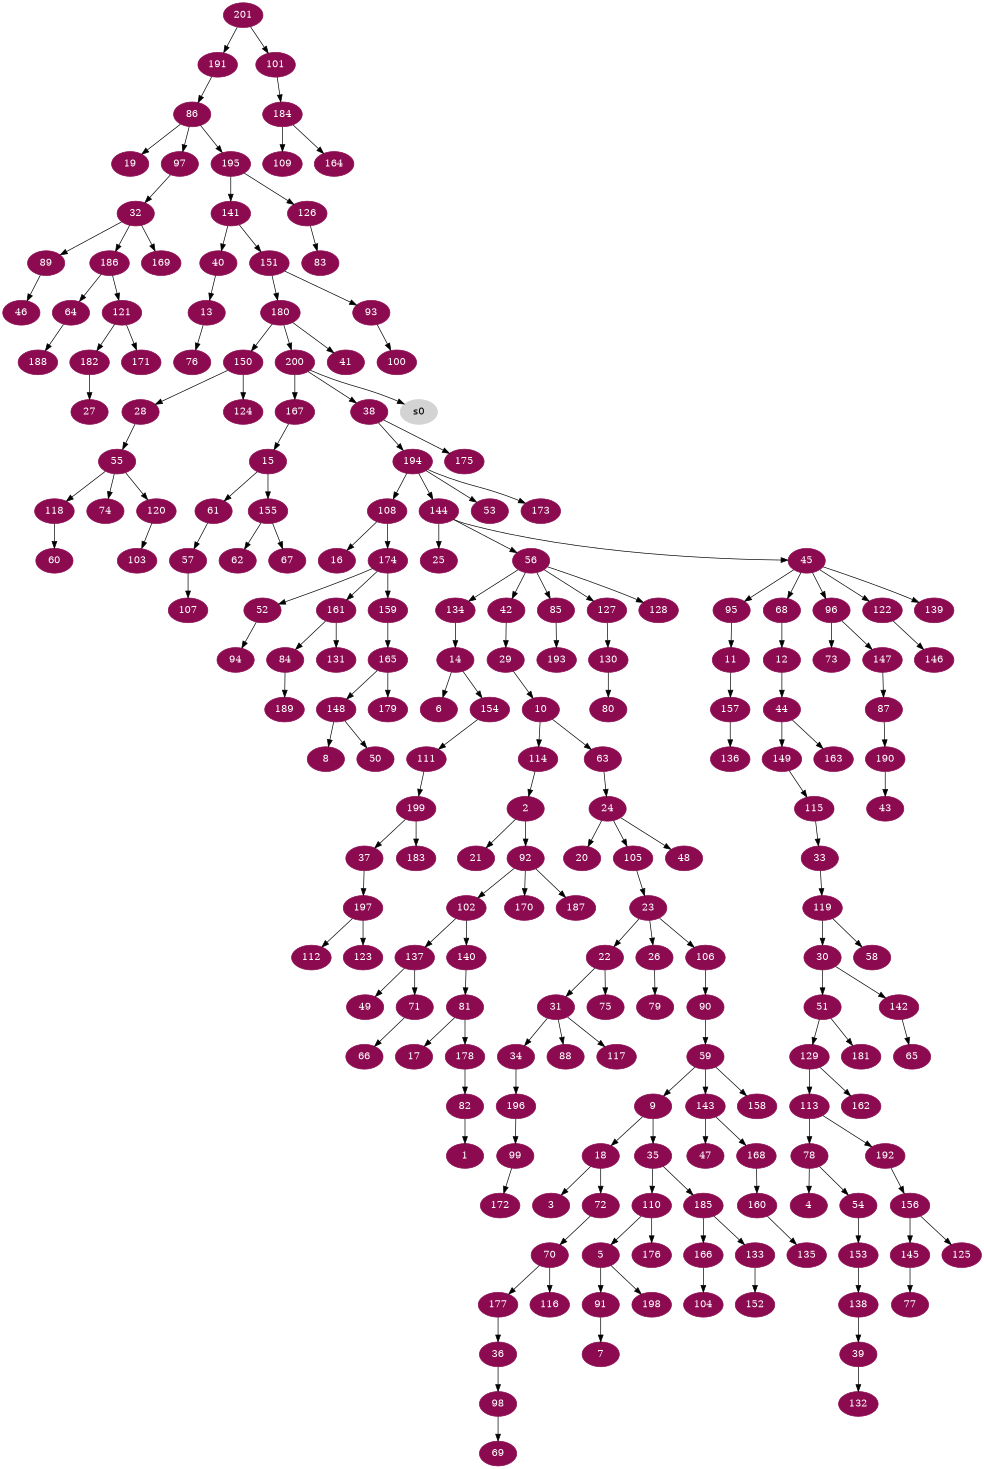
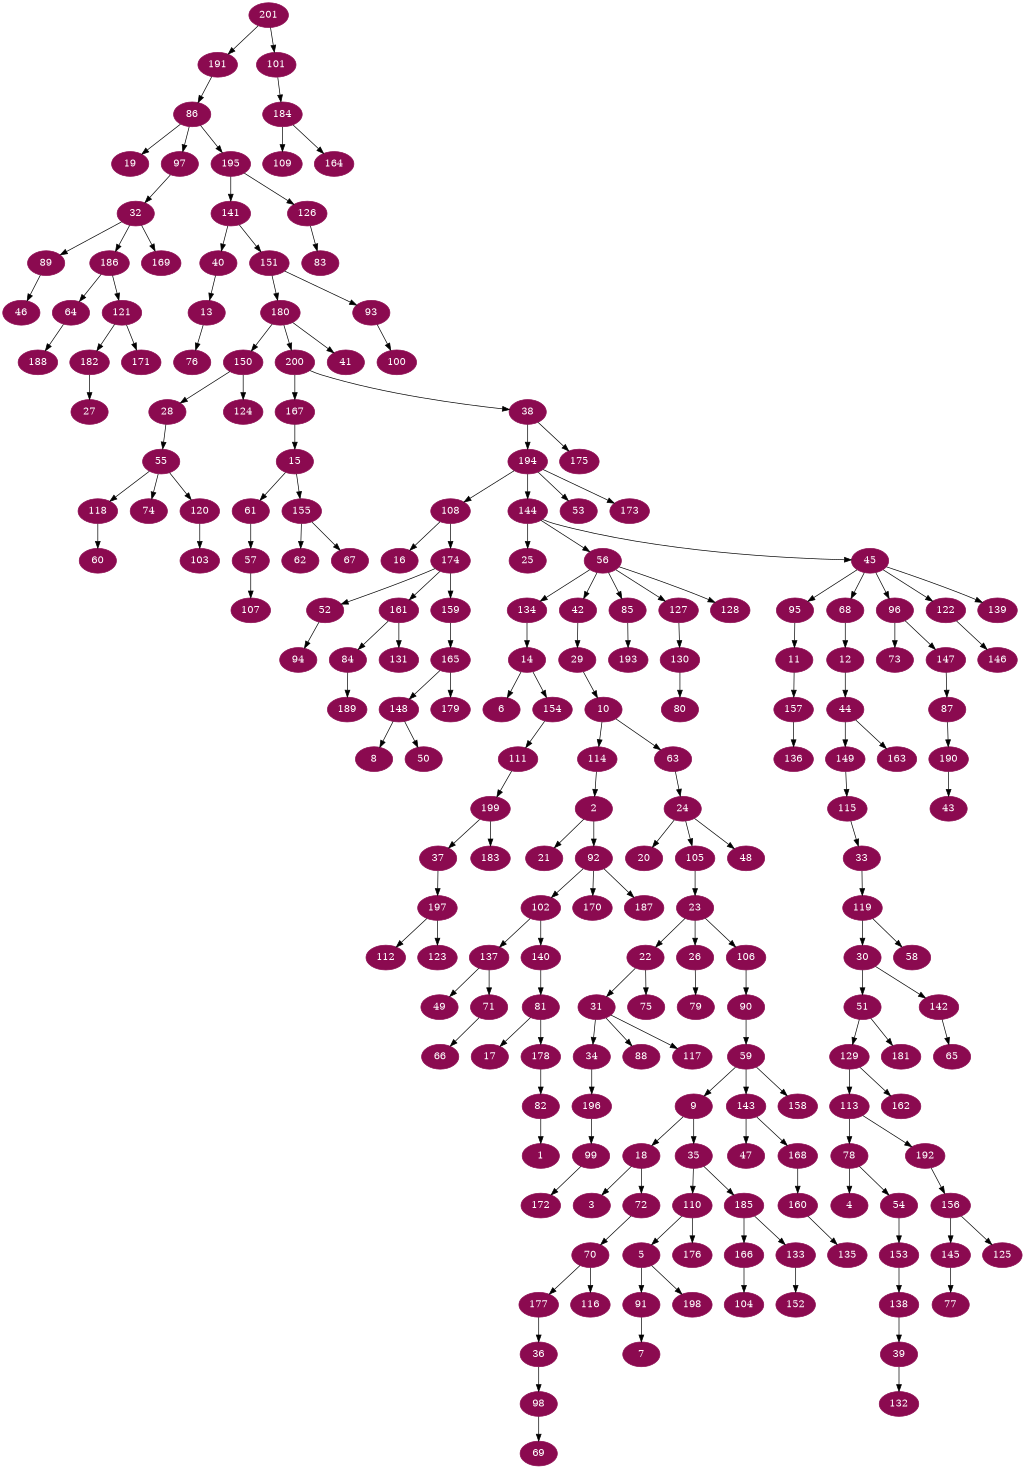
node "s0": removed
